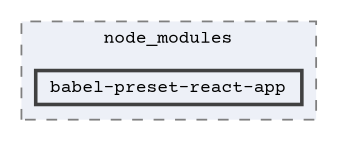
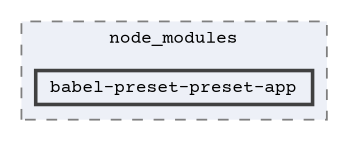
node "babel-preset-react-app": label "babel-preset-react-app" -> "babel-preset-preset-app"
